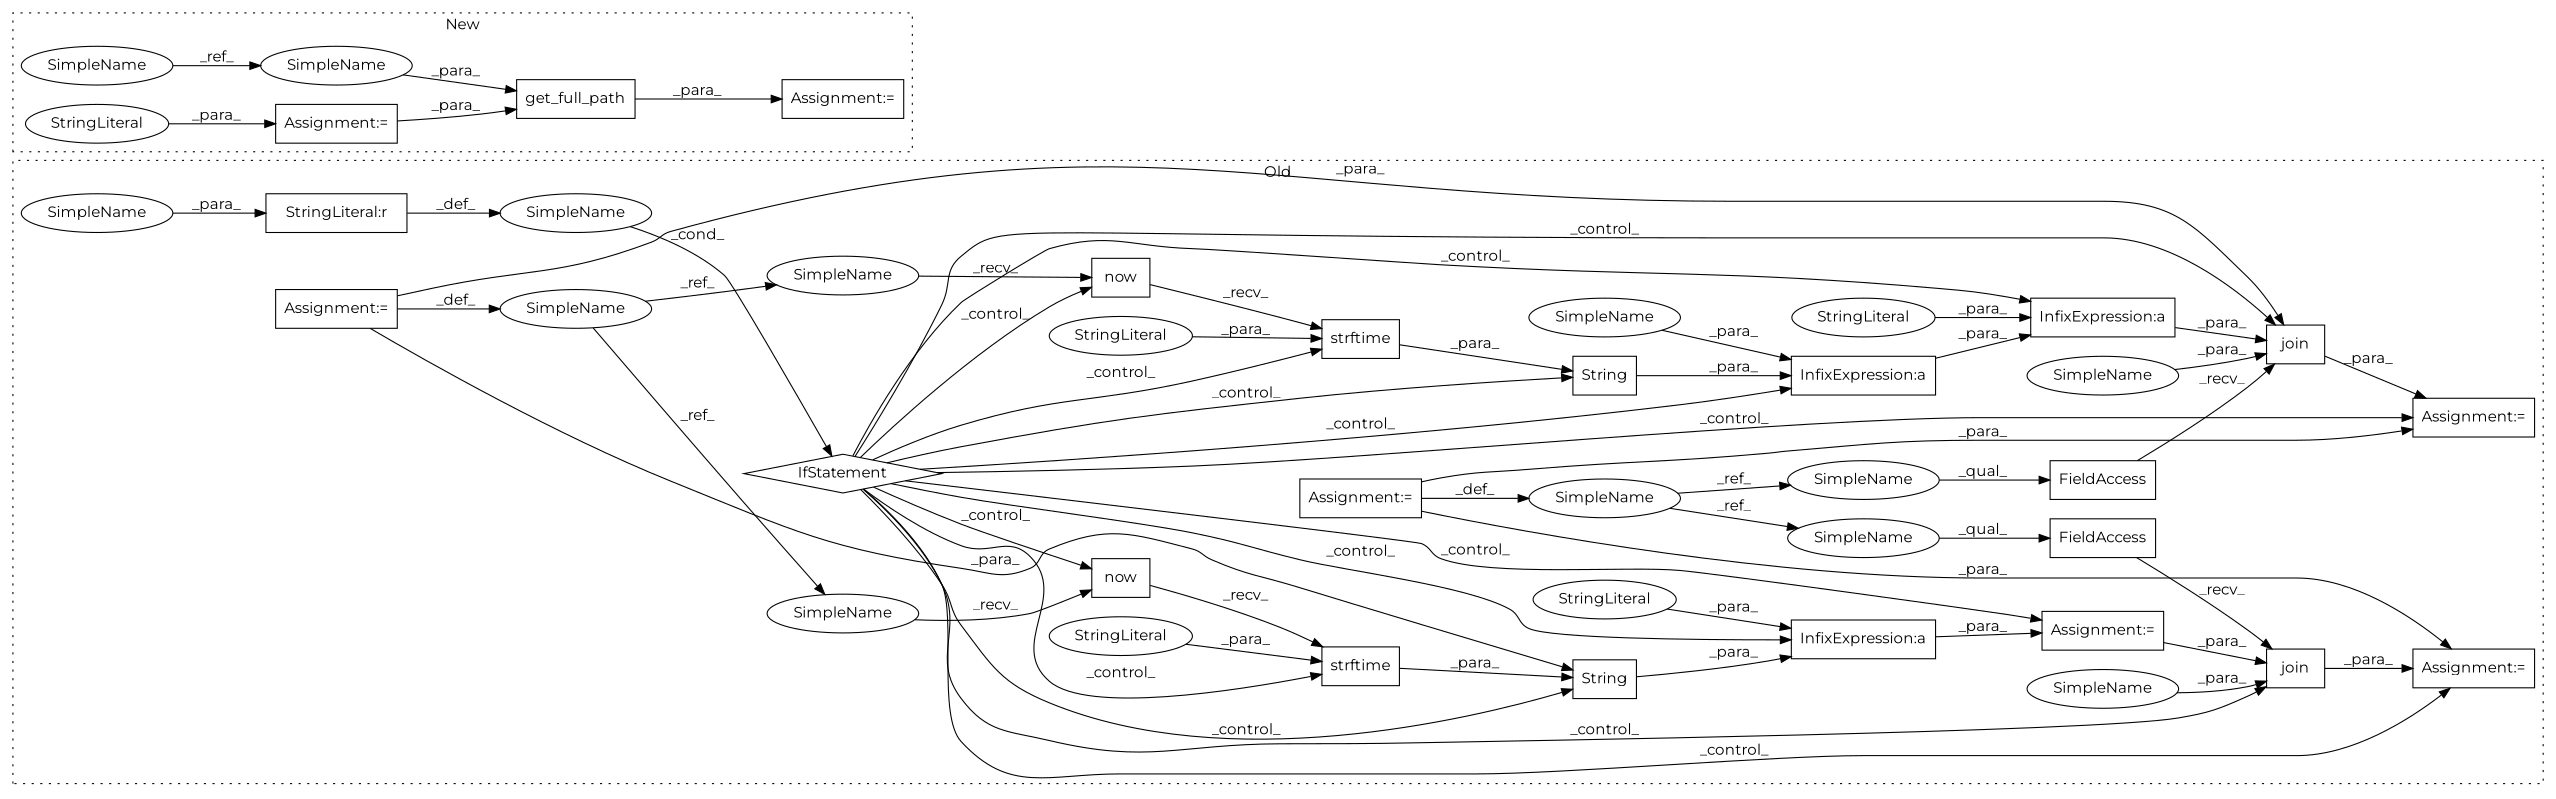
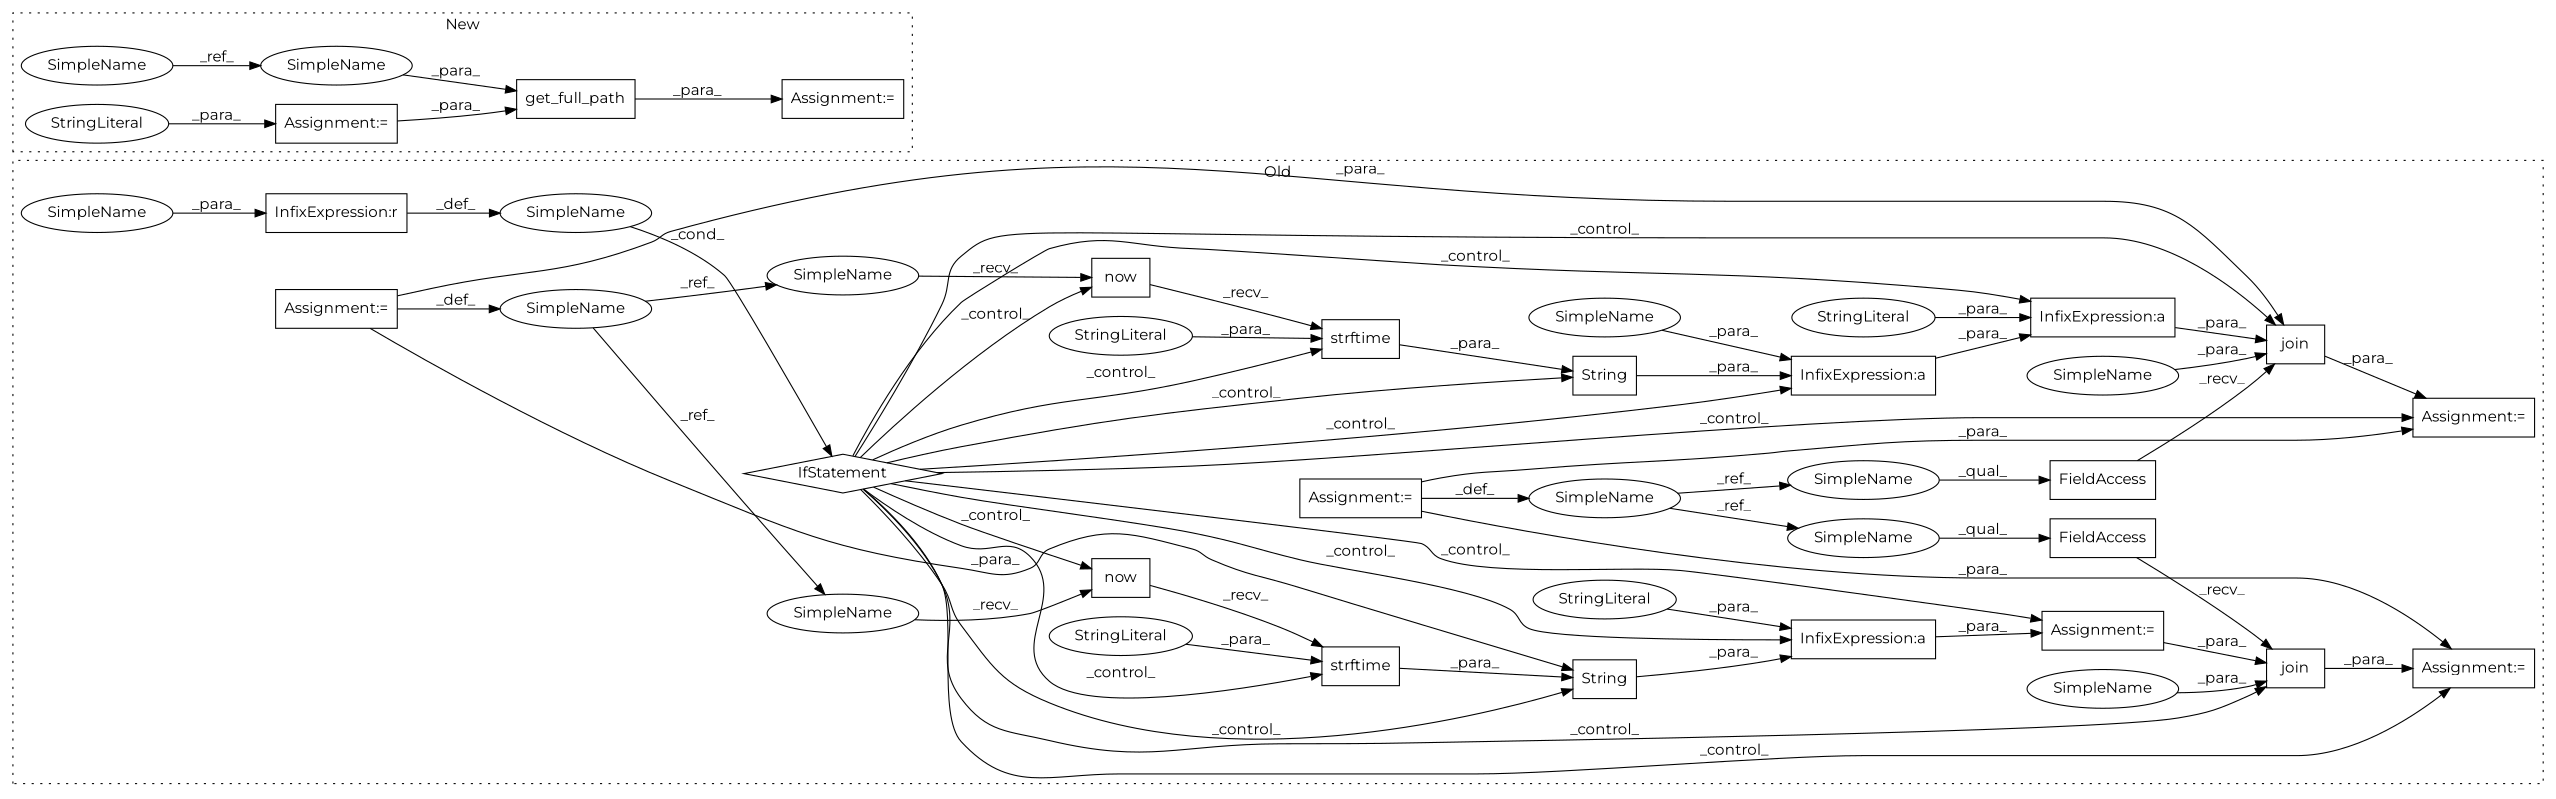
node "StringLiteral:r": label "StringLiteral:r" -> "InfixExpression:r"
